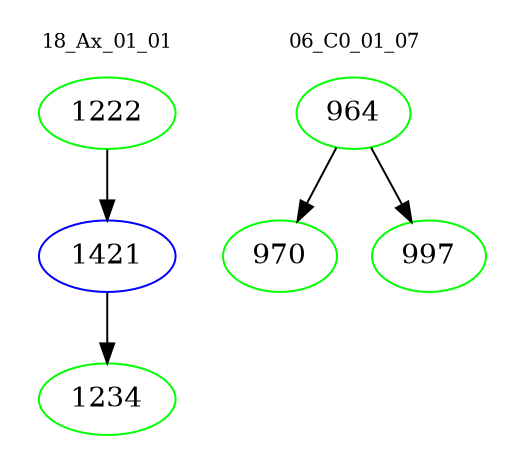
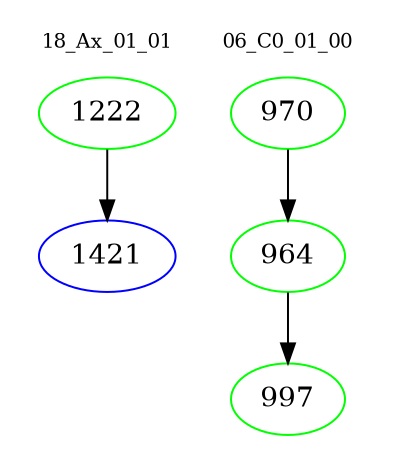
cluster "06_C0_01_07": label "06_C0_01_07" -> "06_C0_01_00"
edge "964" -> "970": reversed
node "1234": removed
